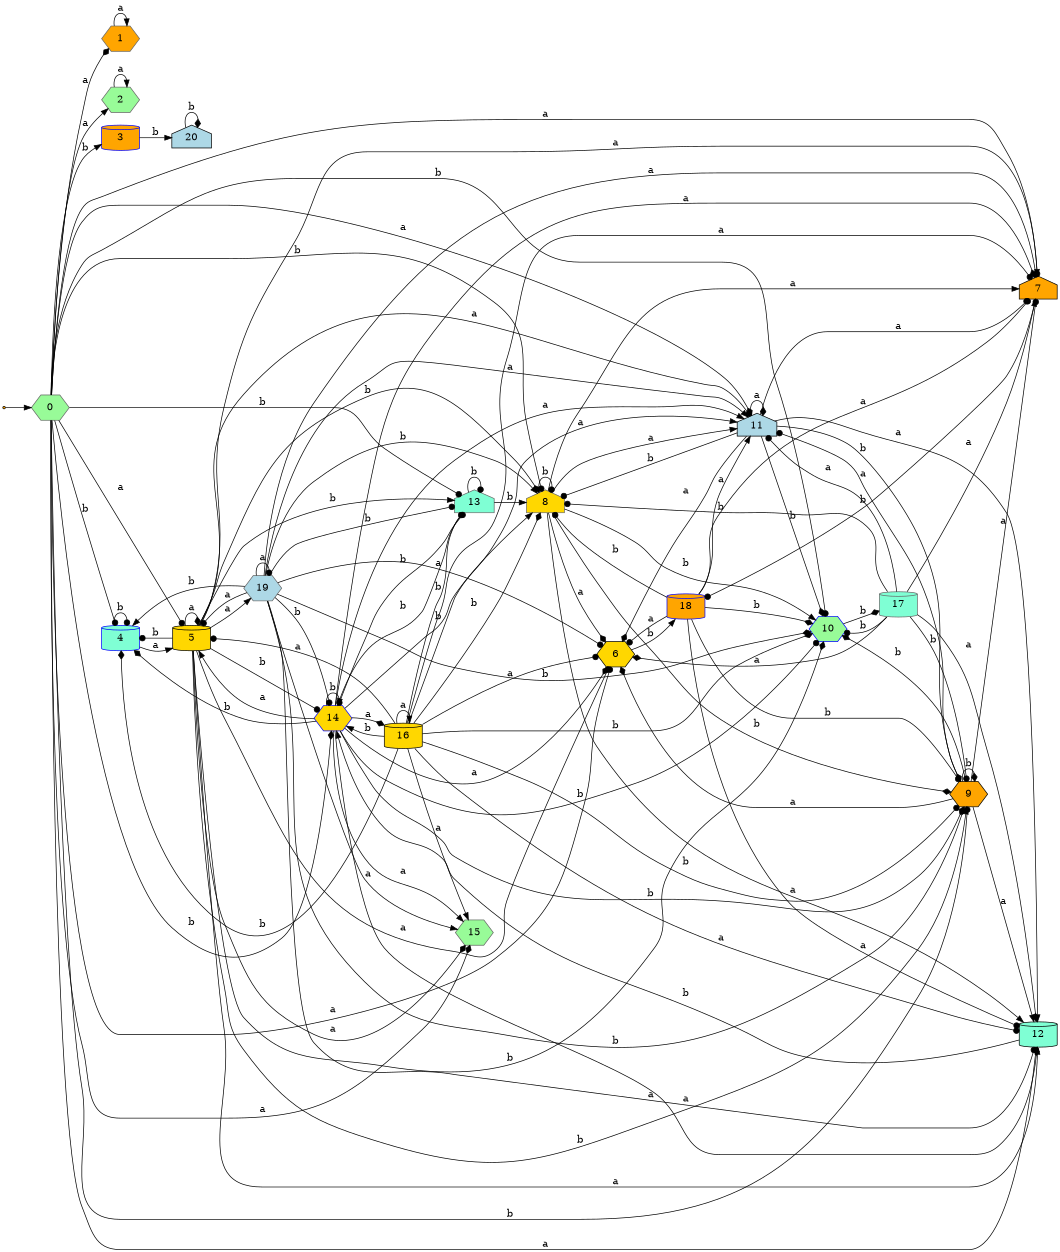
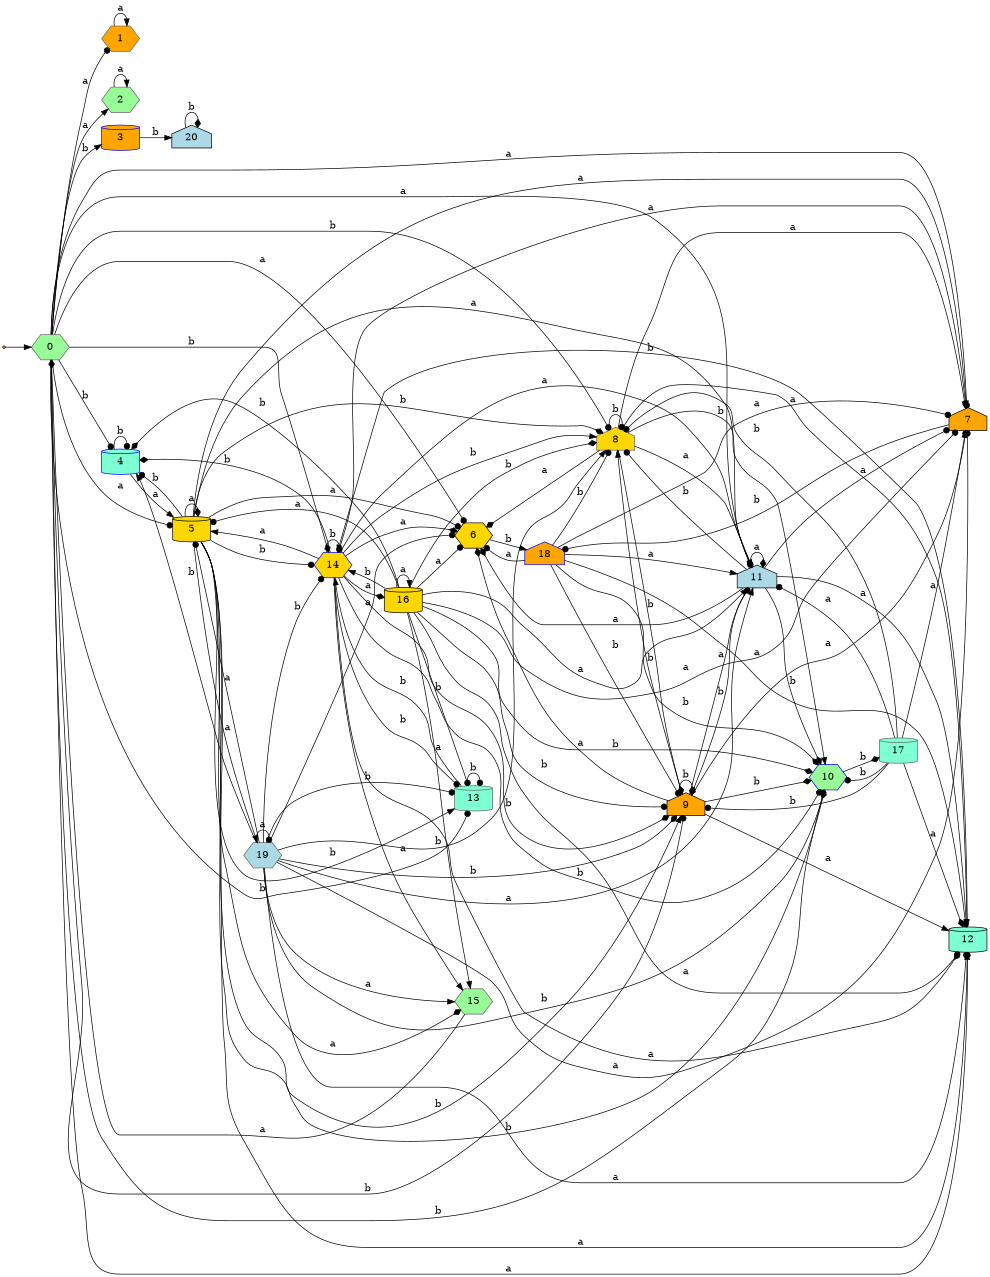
edge "0" -> "1": arrowhead diamond -> dot
node "13": shape house -> cylinder
edge "13" -> "8": now "9" -> "8"
node "18": shape cylinder -> house
edge "17" -> "6": removed, label "a"
node "9": shape hexagon -> house
edge "0" -> "15": reversed
